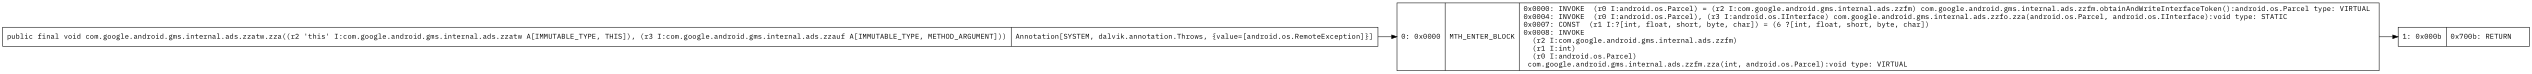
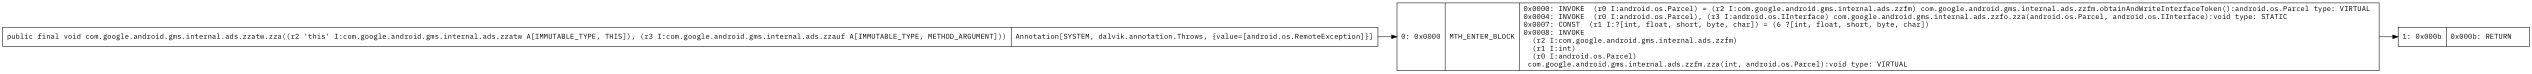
node "1: 0x000b": text "0x700b: RETURN" -> "0x000b: RETURN"
